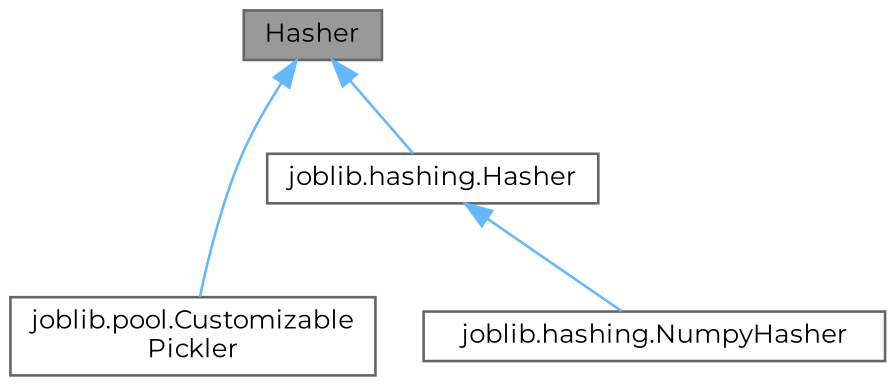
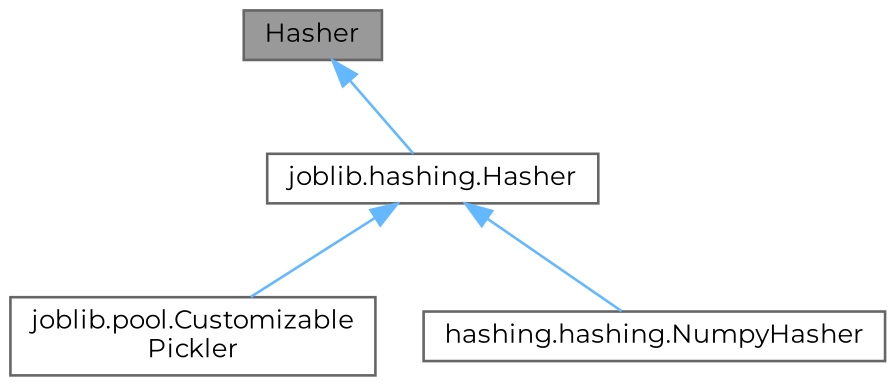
edge "joblib.pool.Customizable Pickler" -> "Hasher": now "joblib.pool.Customizable Pickler" -> "joblib.hashing.Hasher"
node "joblib.hashing.NumpyHasher": label "joblib.hashing.NumpyHasher" -> "hashing.hashing.NumpyHasher"
